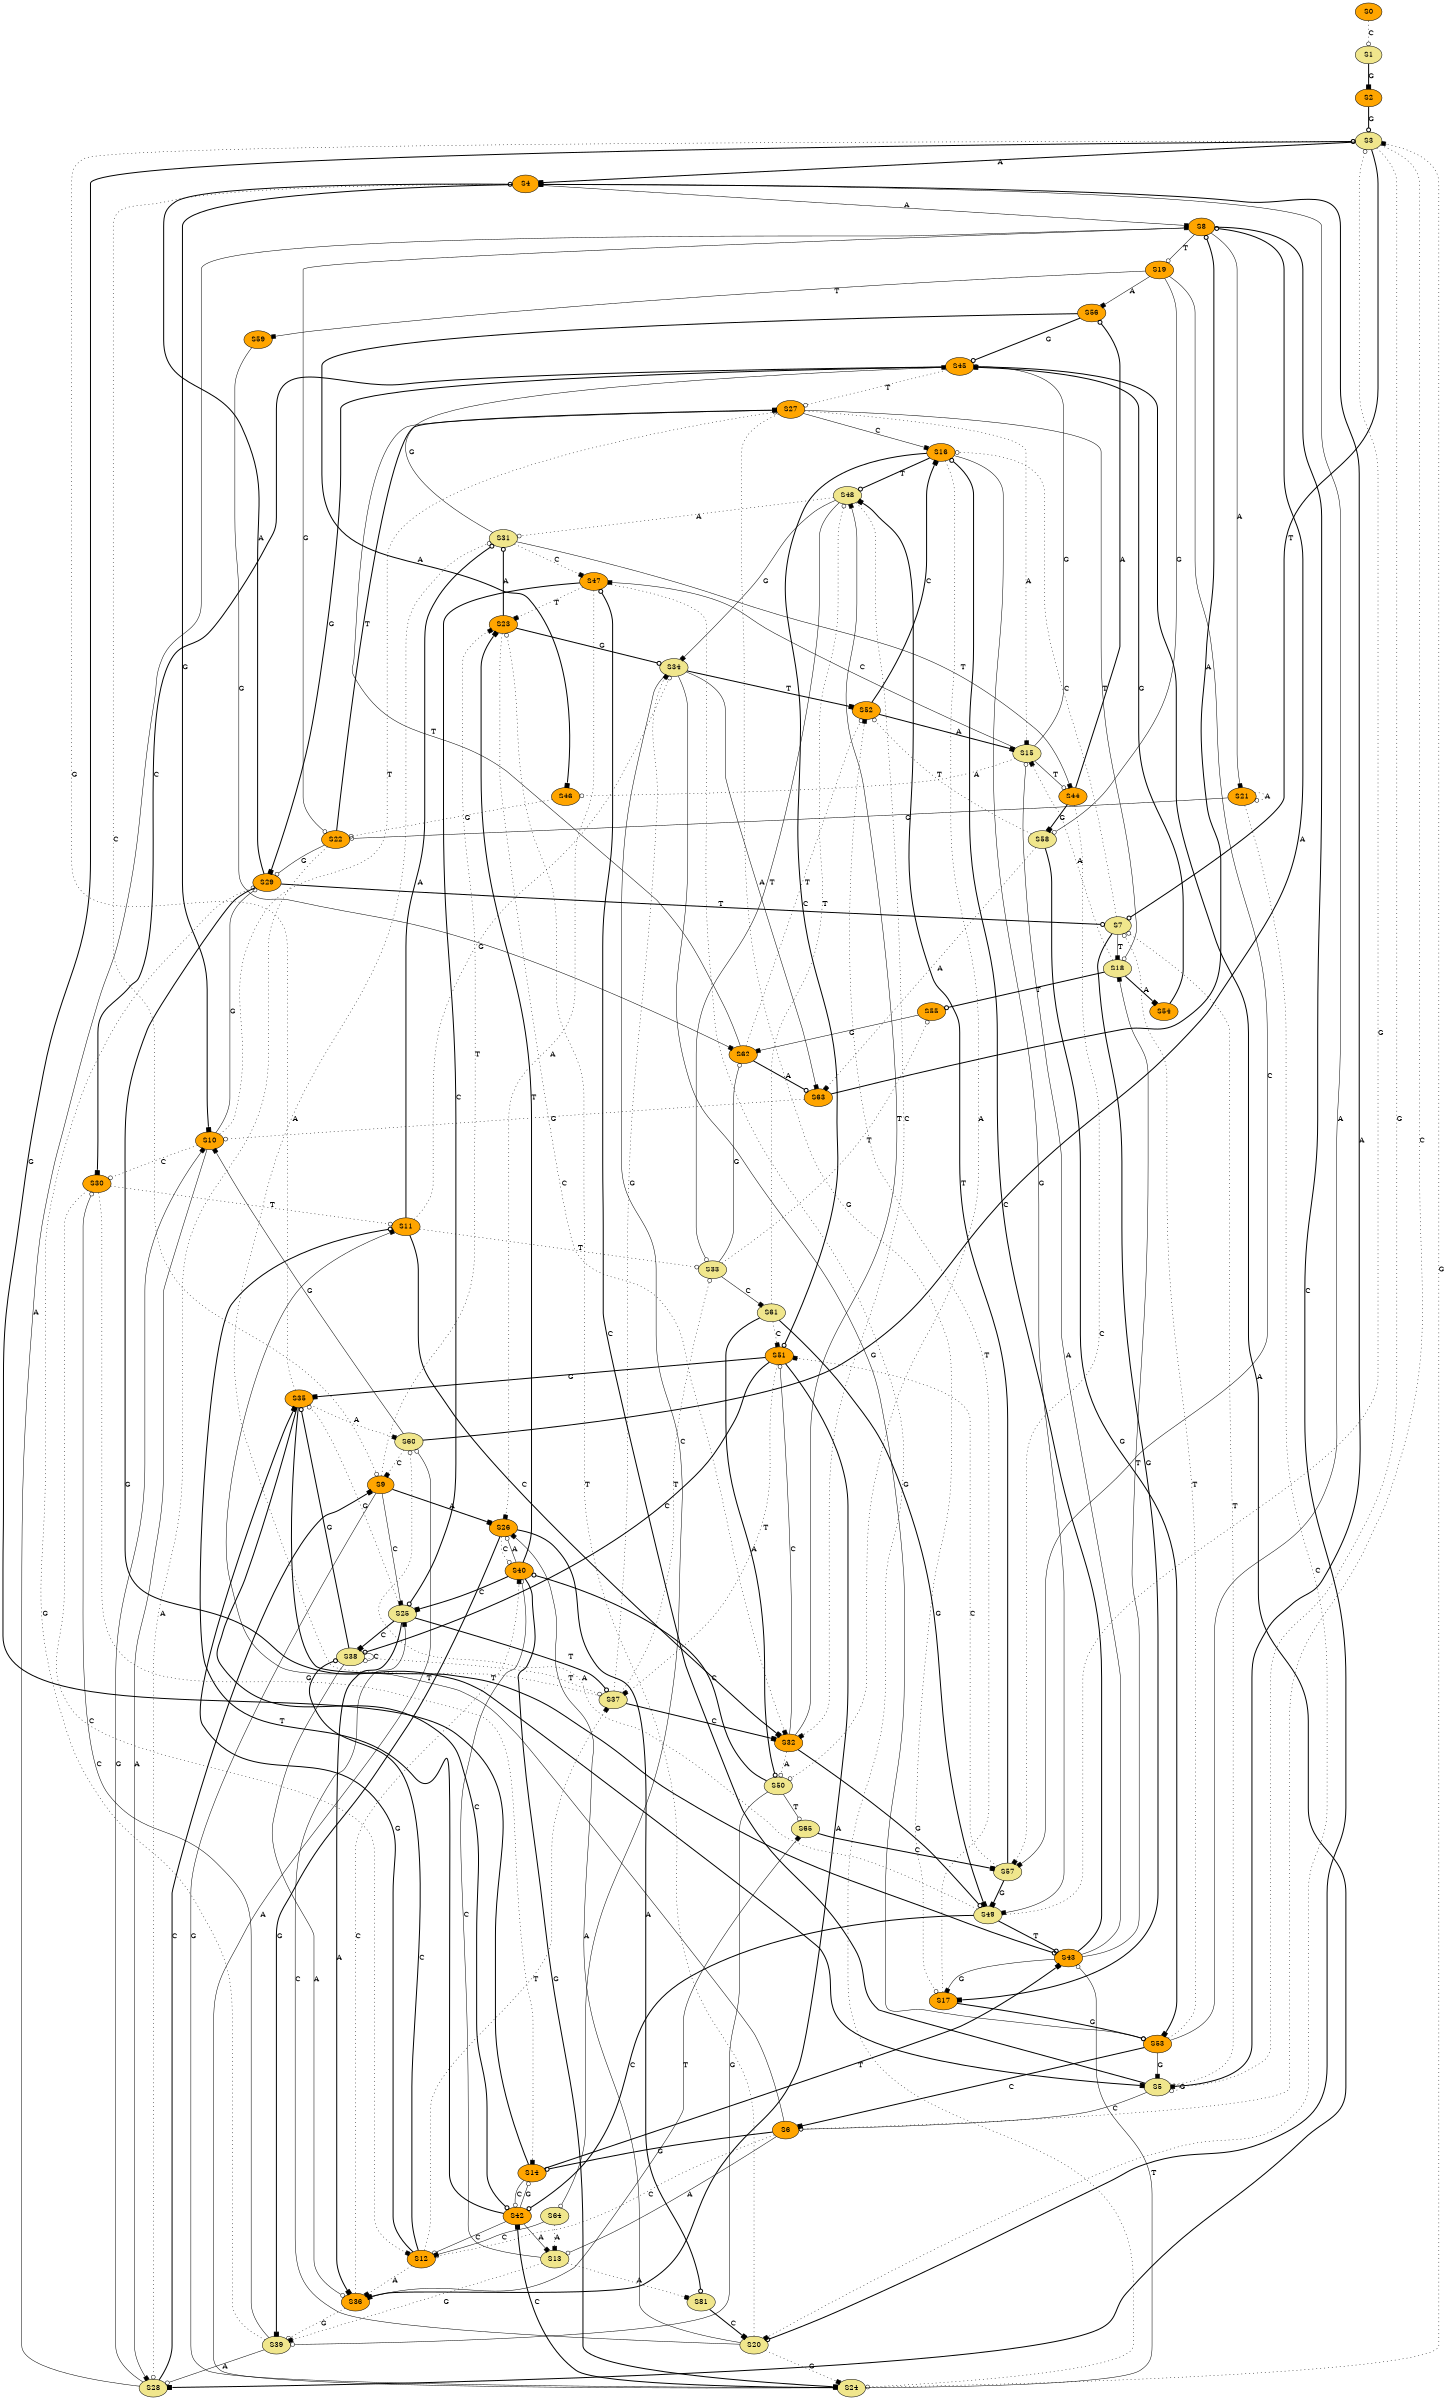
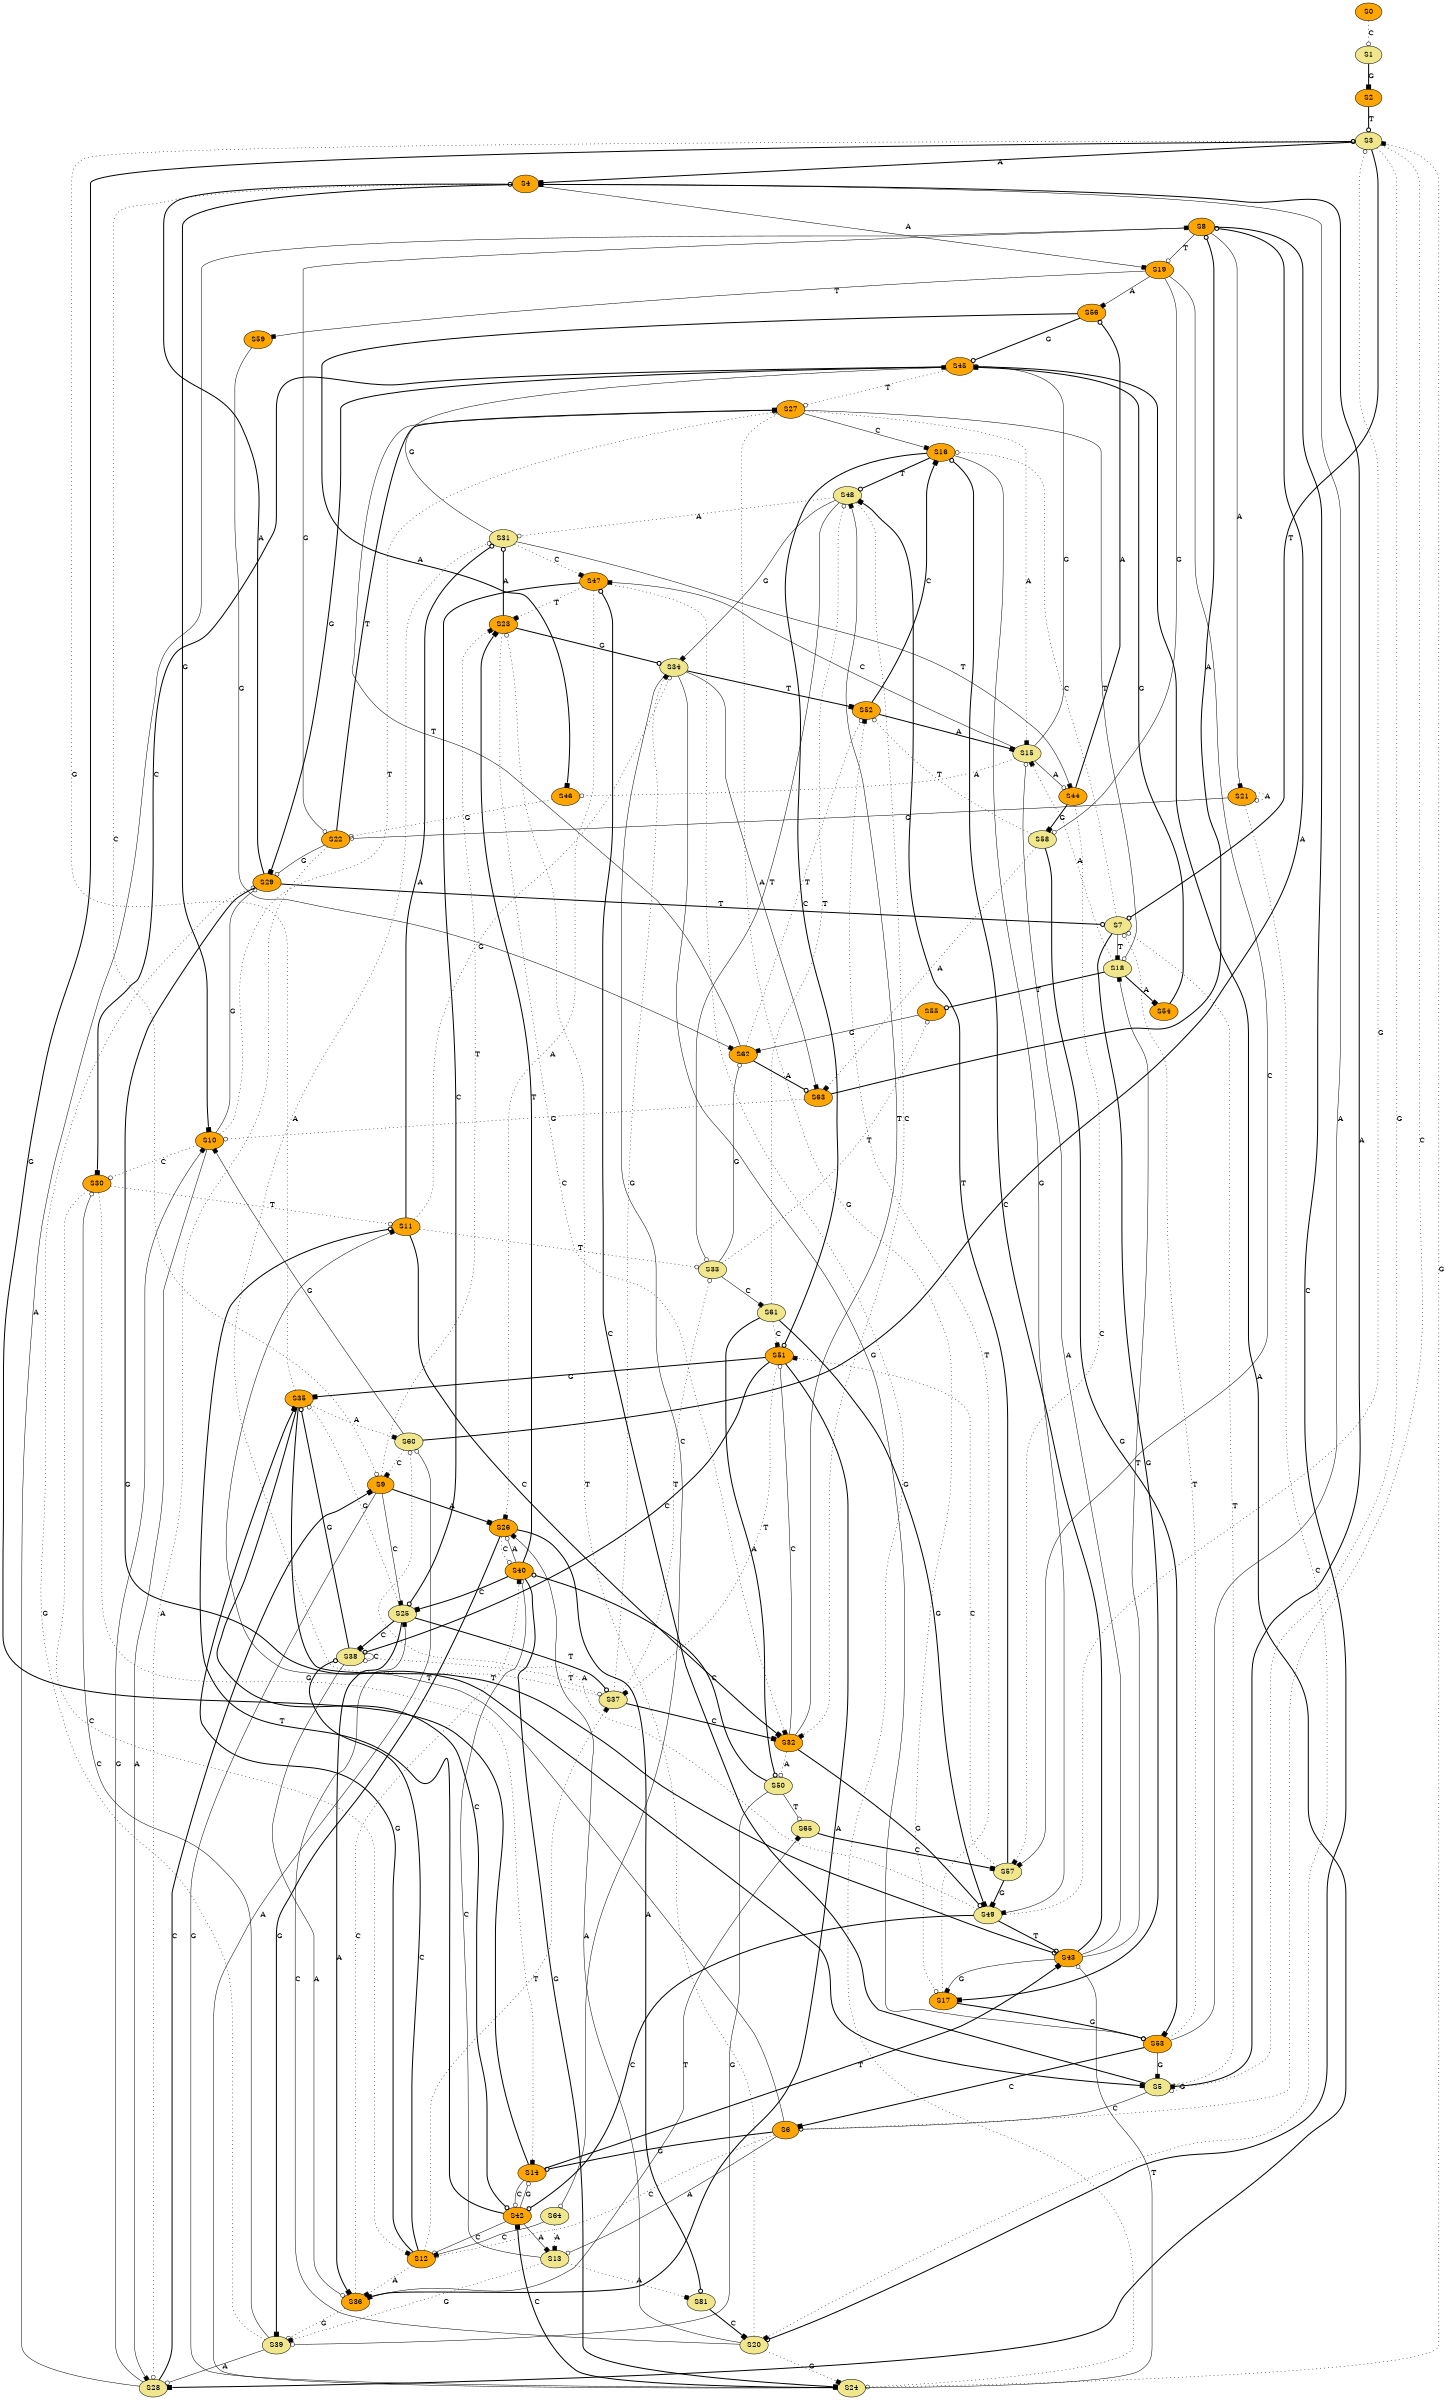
edge "S2" -> "S3": label "G" -> "T"
edge "S4" -> "S8": now "S4" -> "S19"
edge "S15" -> "S44": label "T" -> "A"
edge "S16" -> "S50": removed, label "A"
